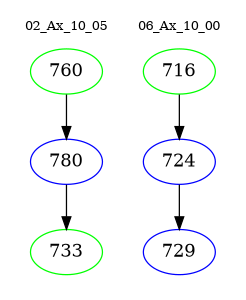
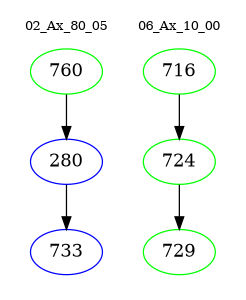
cluster "02_Ax_10_05": label "02_Ax_10_05" -> "02_Ax_80_05"
node "780": label "780" -> "280"
node "724": color blue -> green
node "733": color green -> blue
node "729": color blue -> green
